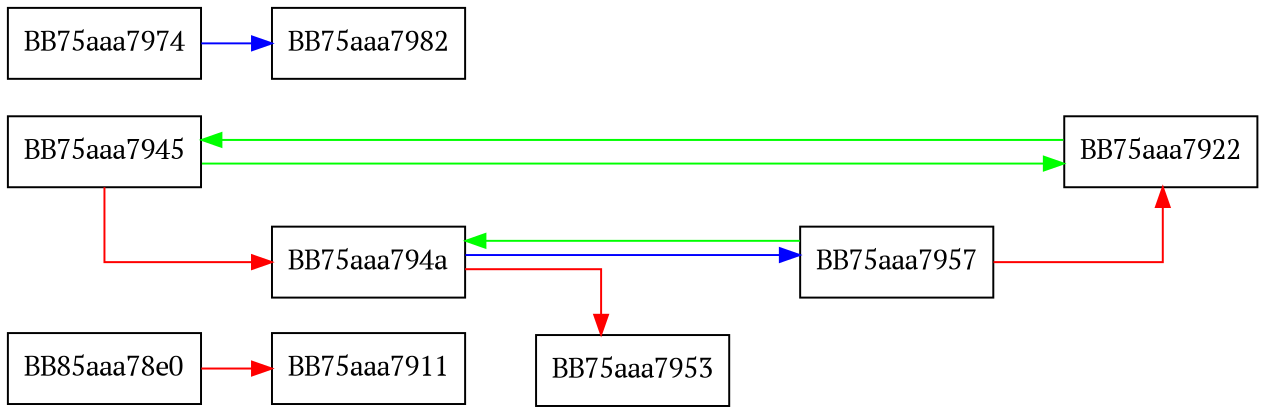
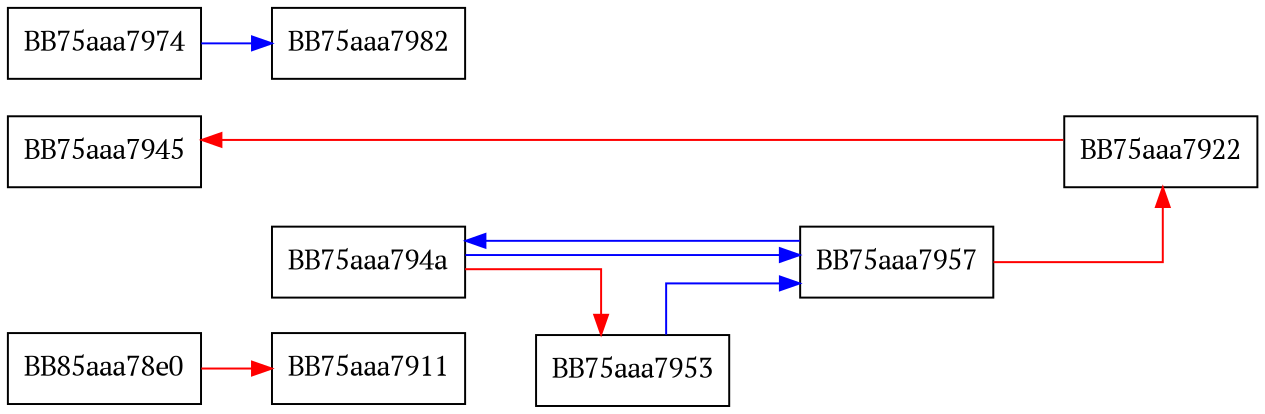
edge "BB75aaa7922" -> "BB75aaa7945": color green -> red
edge "BB75aaa7945" -> "BB75aaa7922": removed
edge "BB75aaa7957" -> "BB75aaa794a": color green -> blue
edge "BB75aaa7945" -> "BB75aaa794a": removed
edge "BB75aaa7953" -> "BB75aaa7957": added
